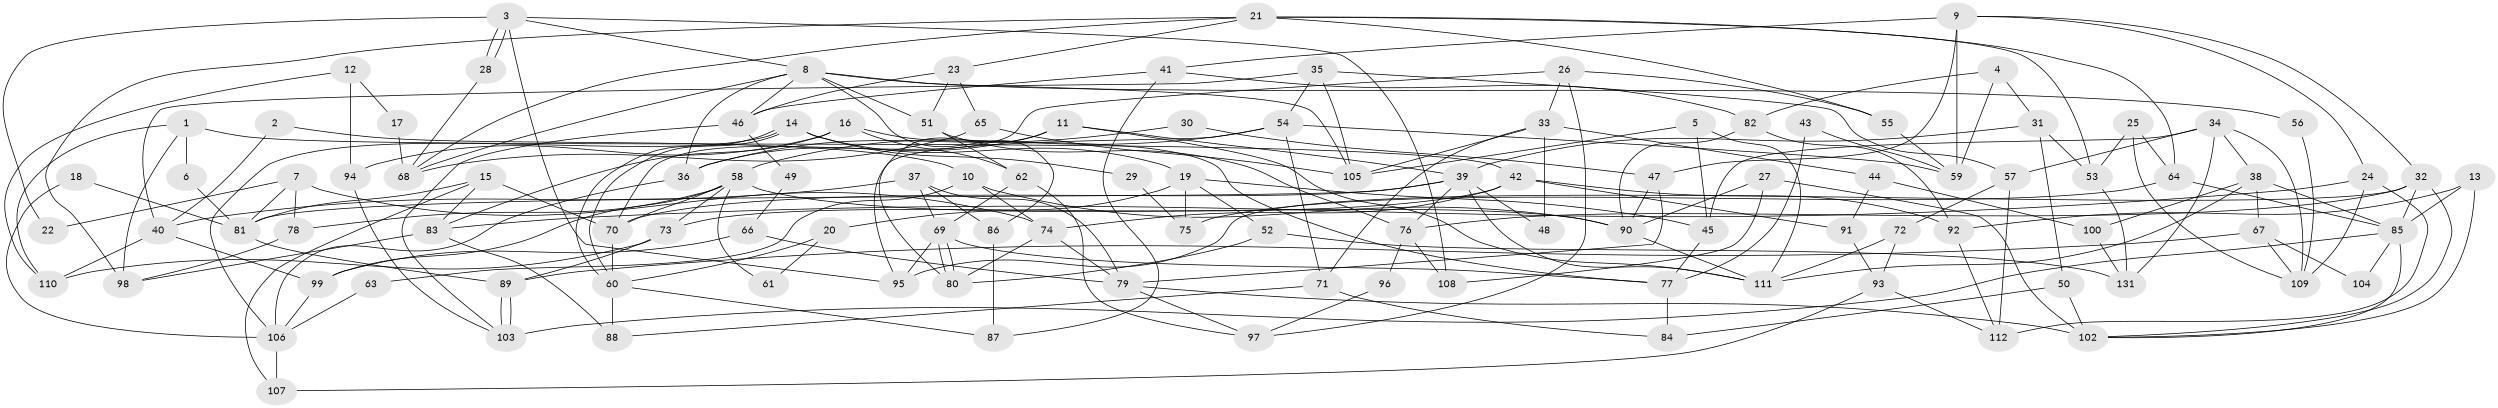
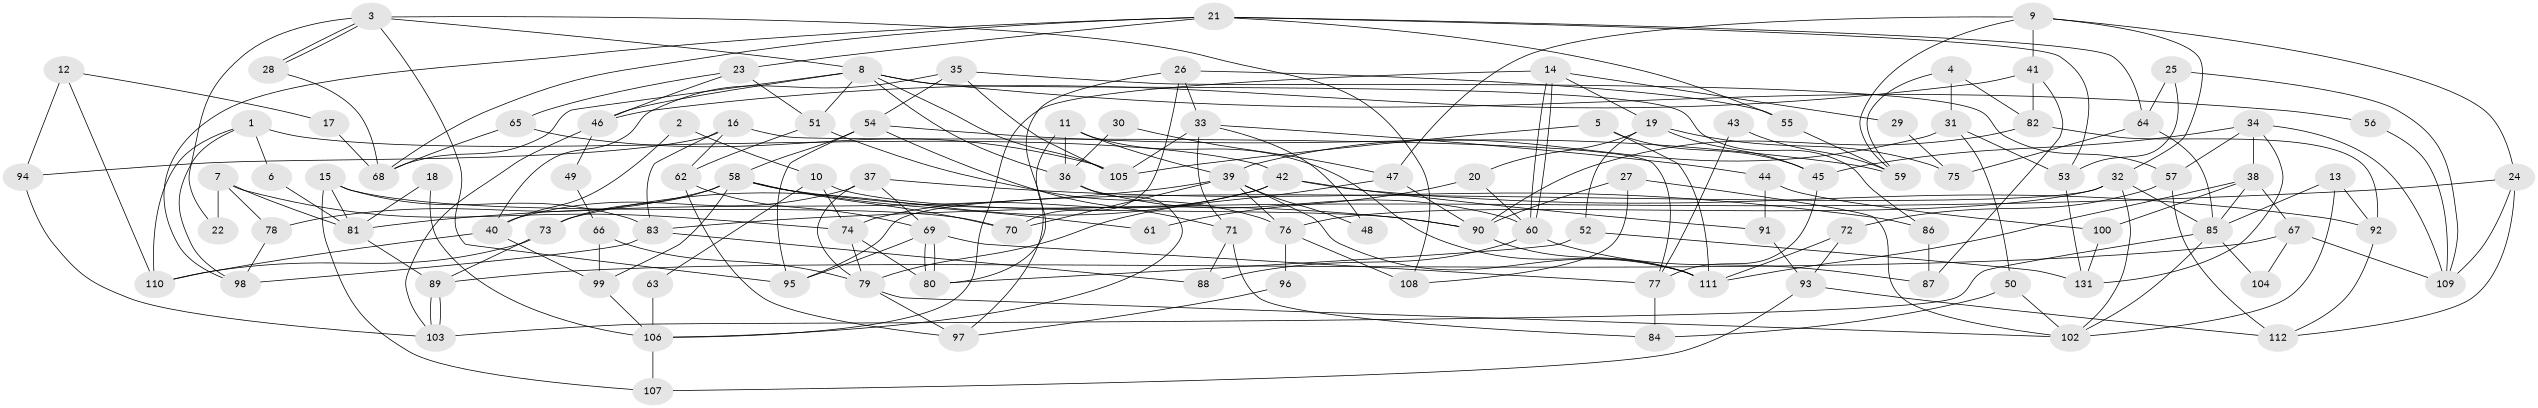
edge "70" -- "60": now "36" -- "60"
